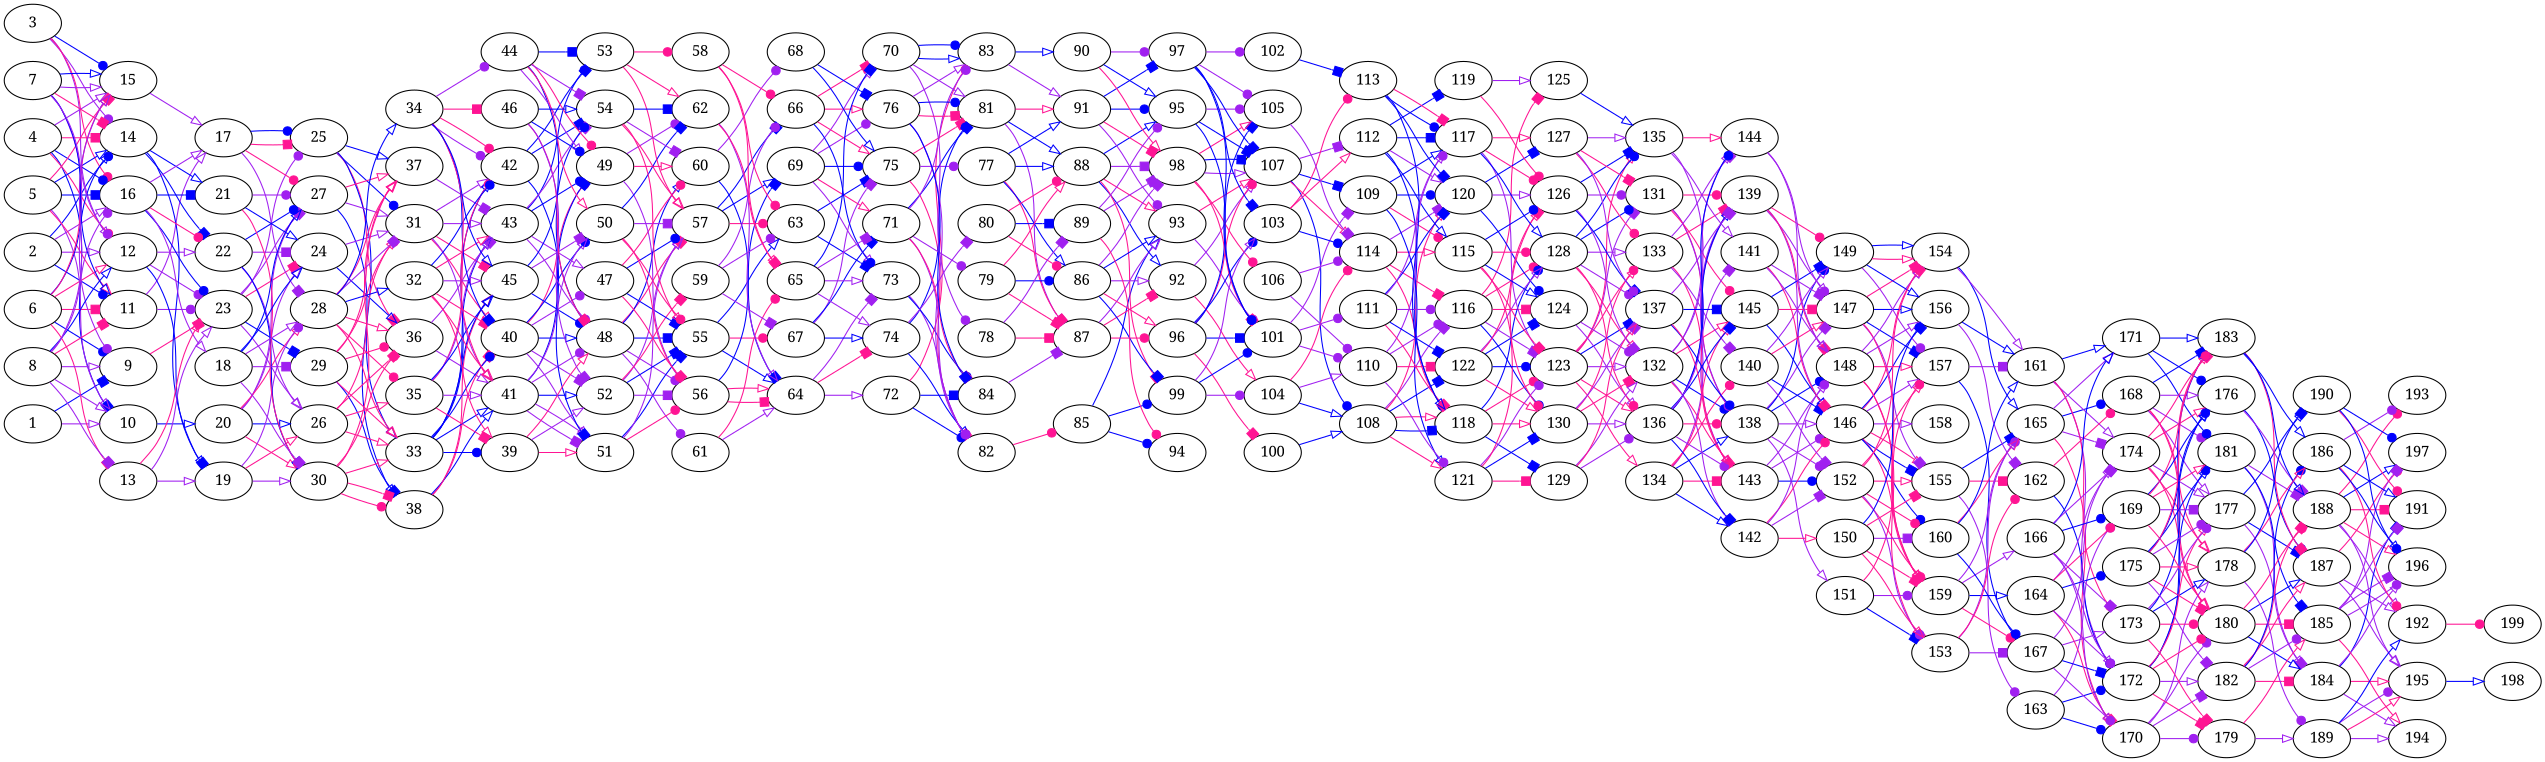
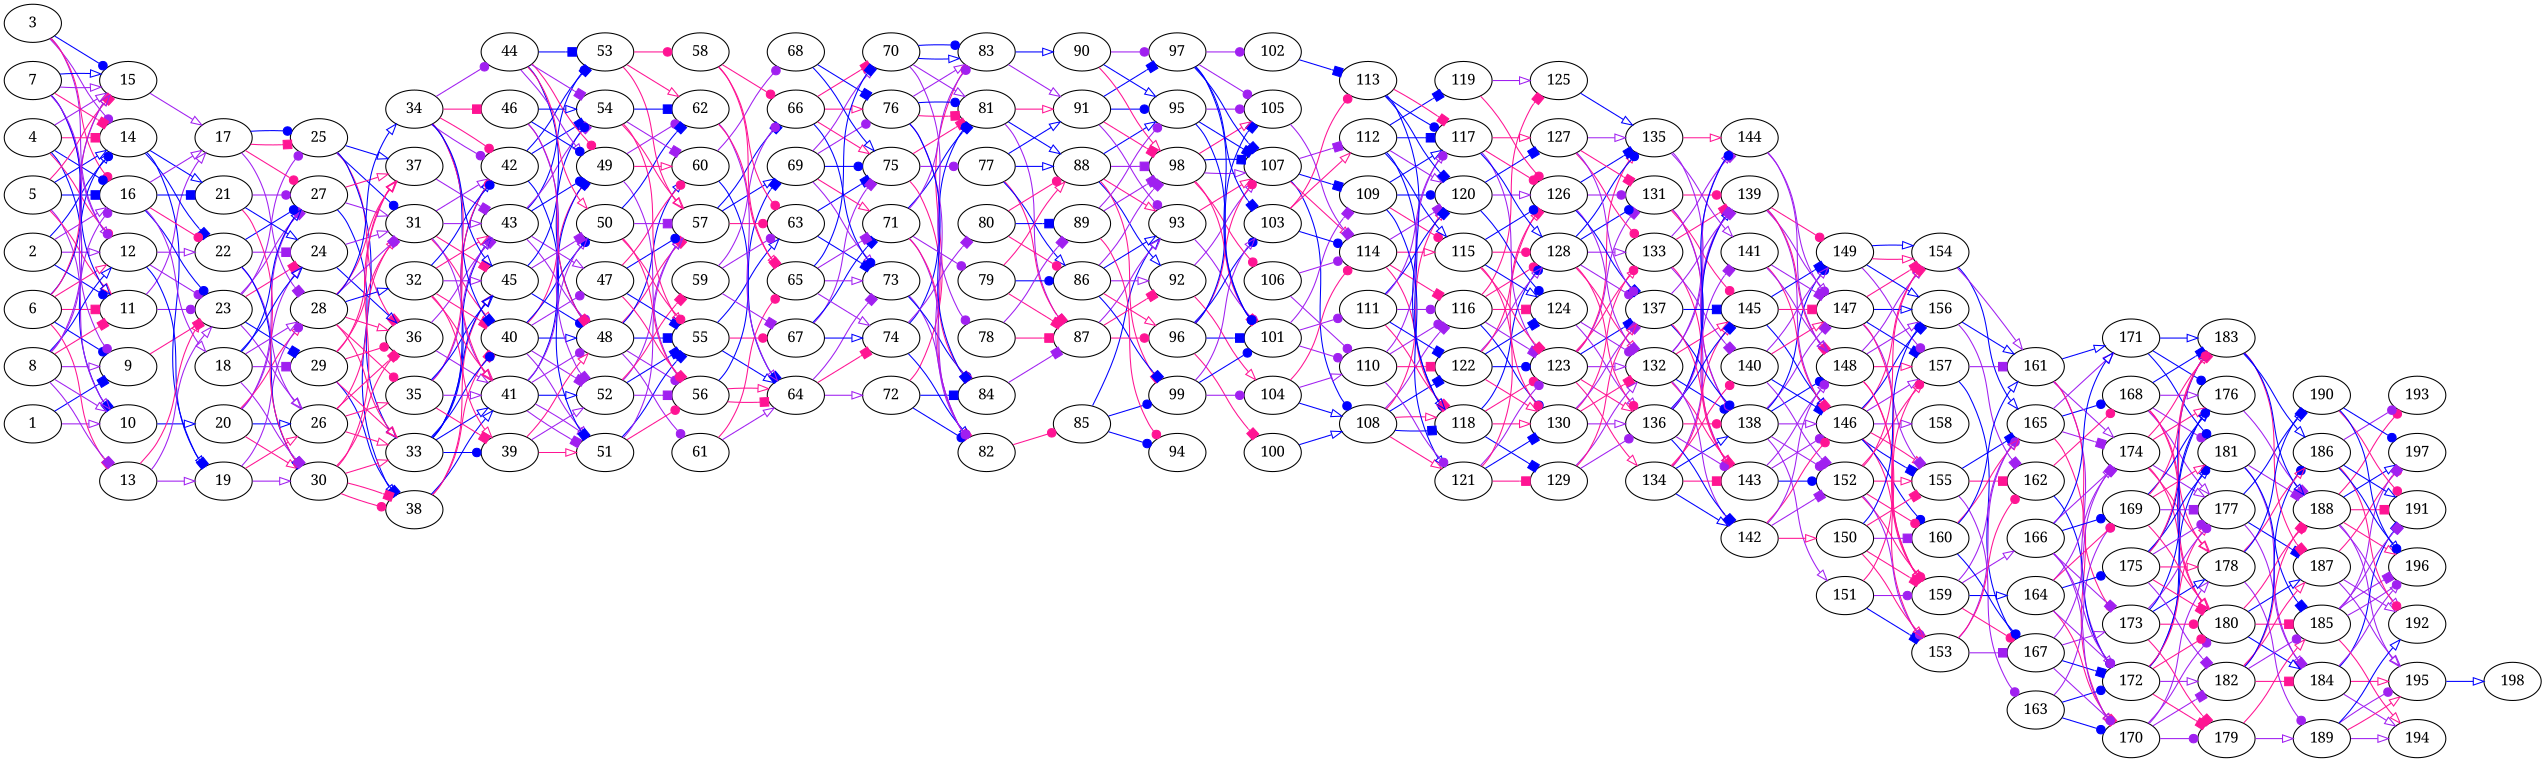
edge "176" -> "187": removed
node "199": removed
